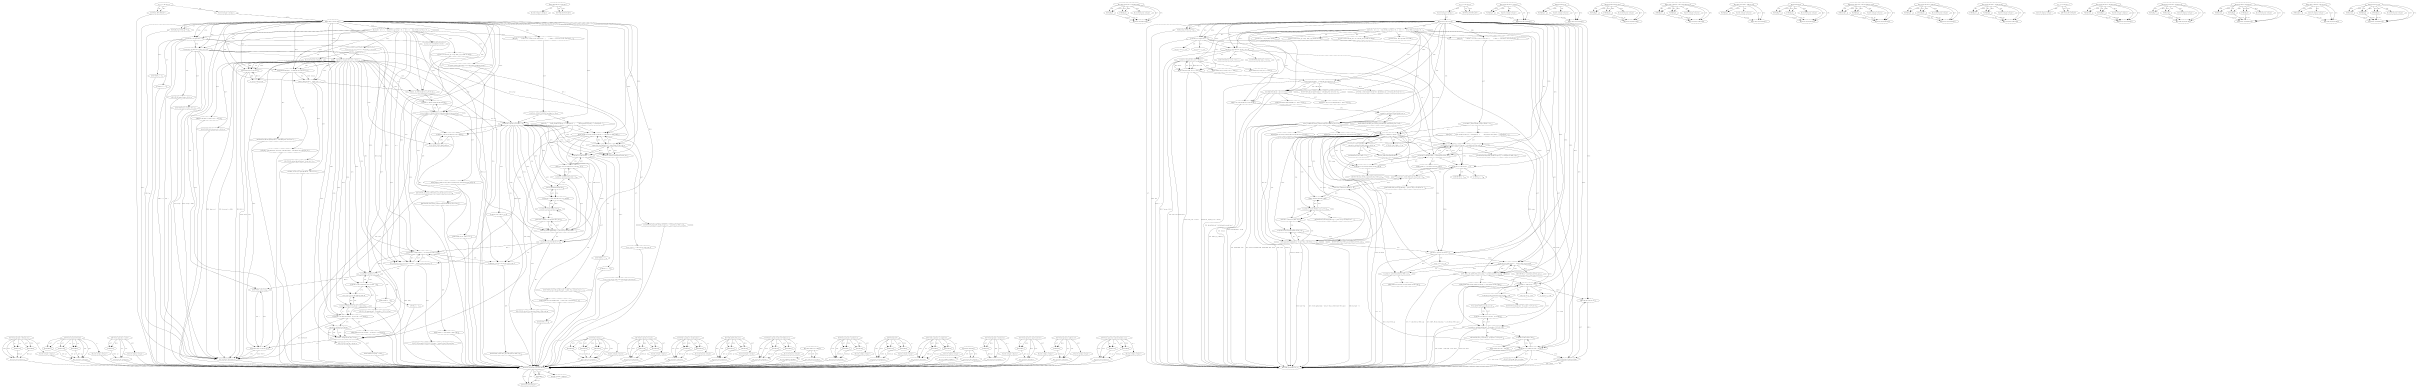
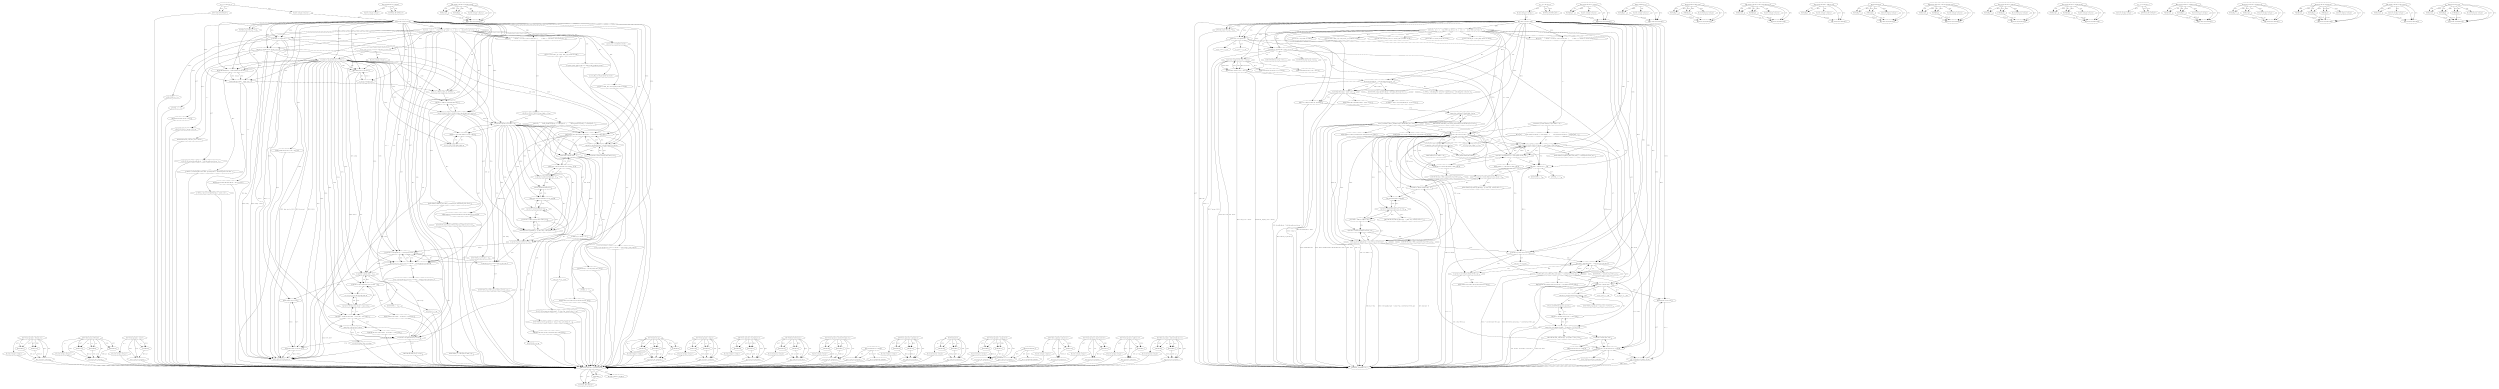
node "<(LOCAL,unfold_blk : unfold_blk)<SUB>13</SUB>>": added
node "<(LOCAL,fflush : fflush)<SUB>12</SUB>>": added
node "<(LOCAL,unfold_blk : unfold_blk)<SUB>15</SUB>>": added
